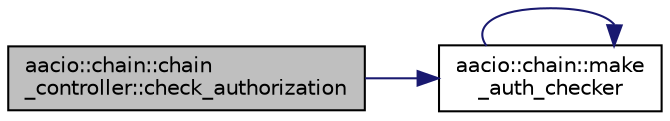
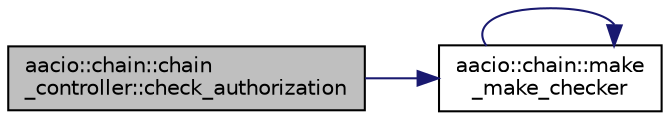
node "aacio::chain::make _auth_checker": label "aacio::chain::make _auth_checker" -> "aacio::chain::make _make_checker"
